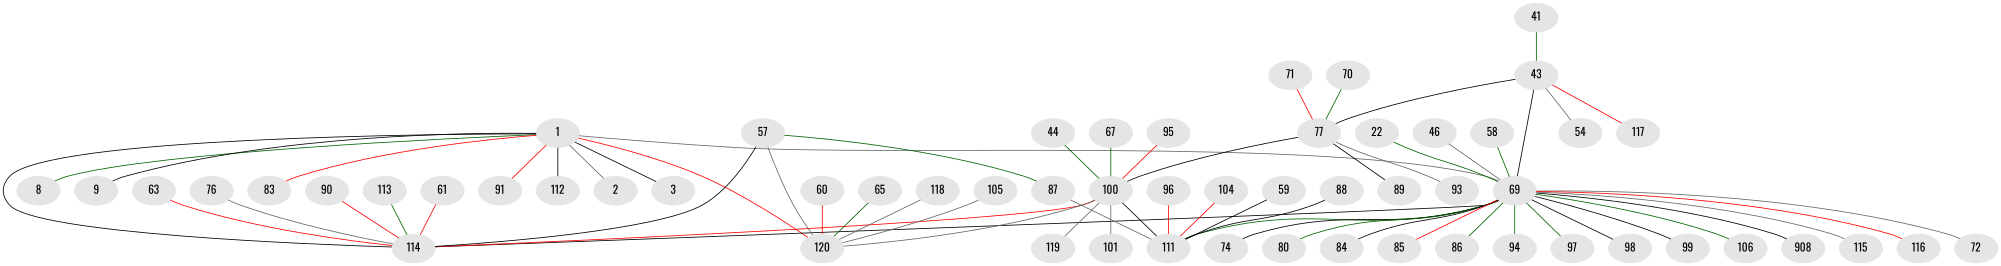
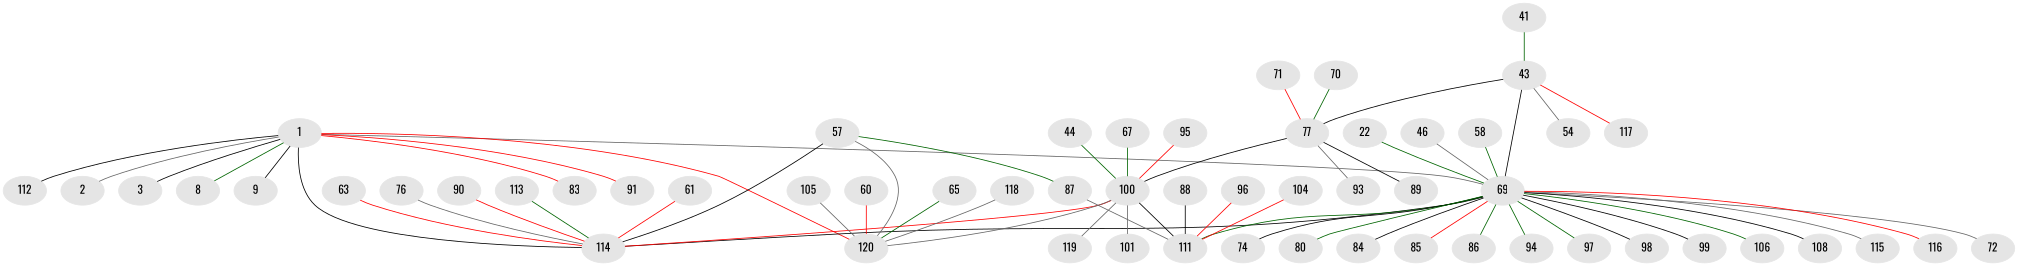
node "59": removed
node "908": label "908" -> "108"
